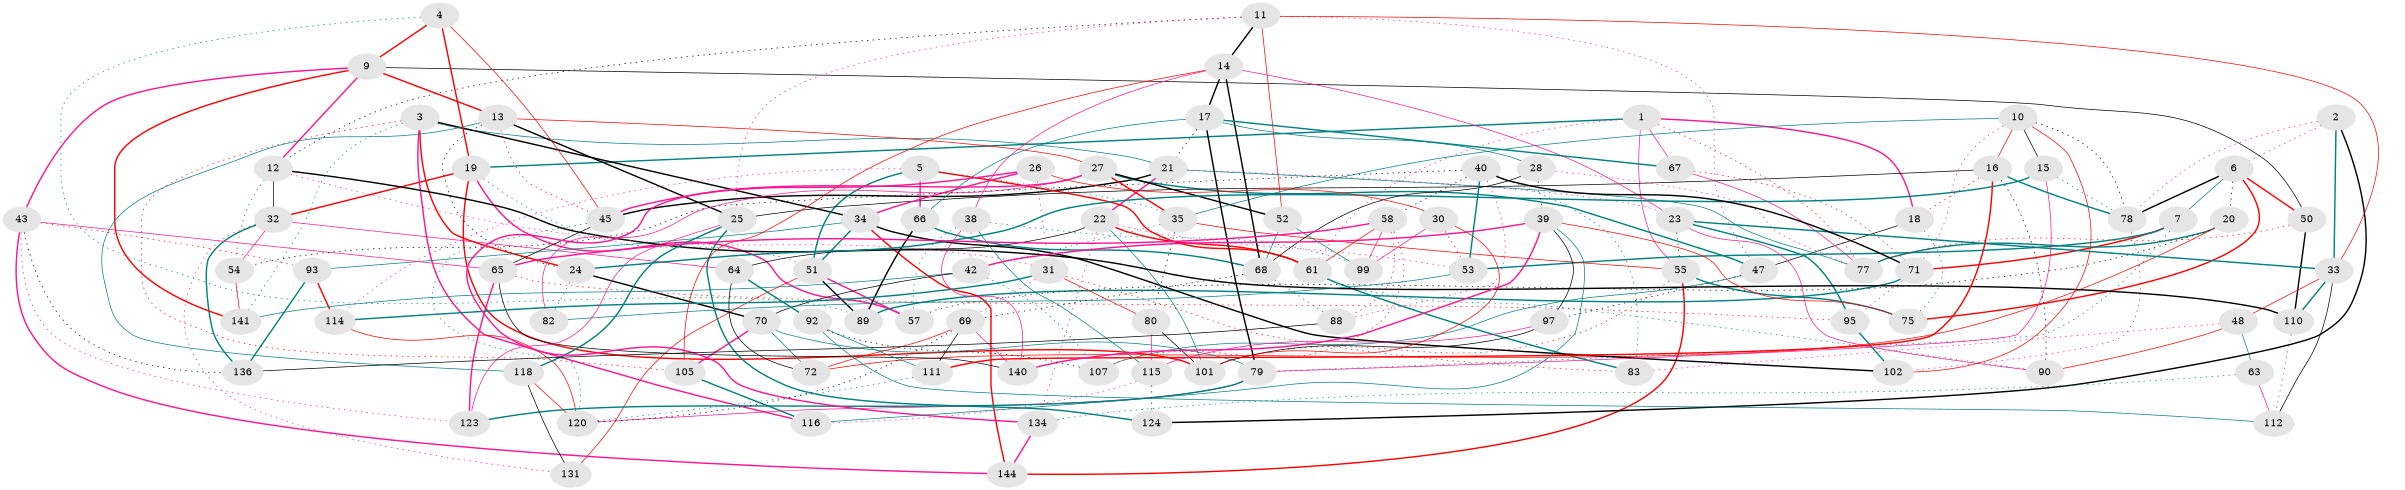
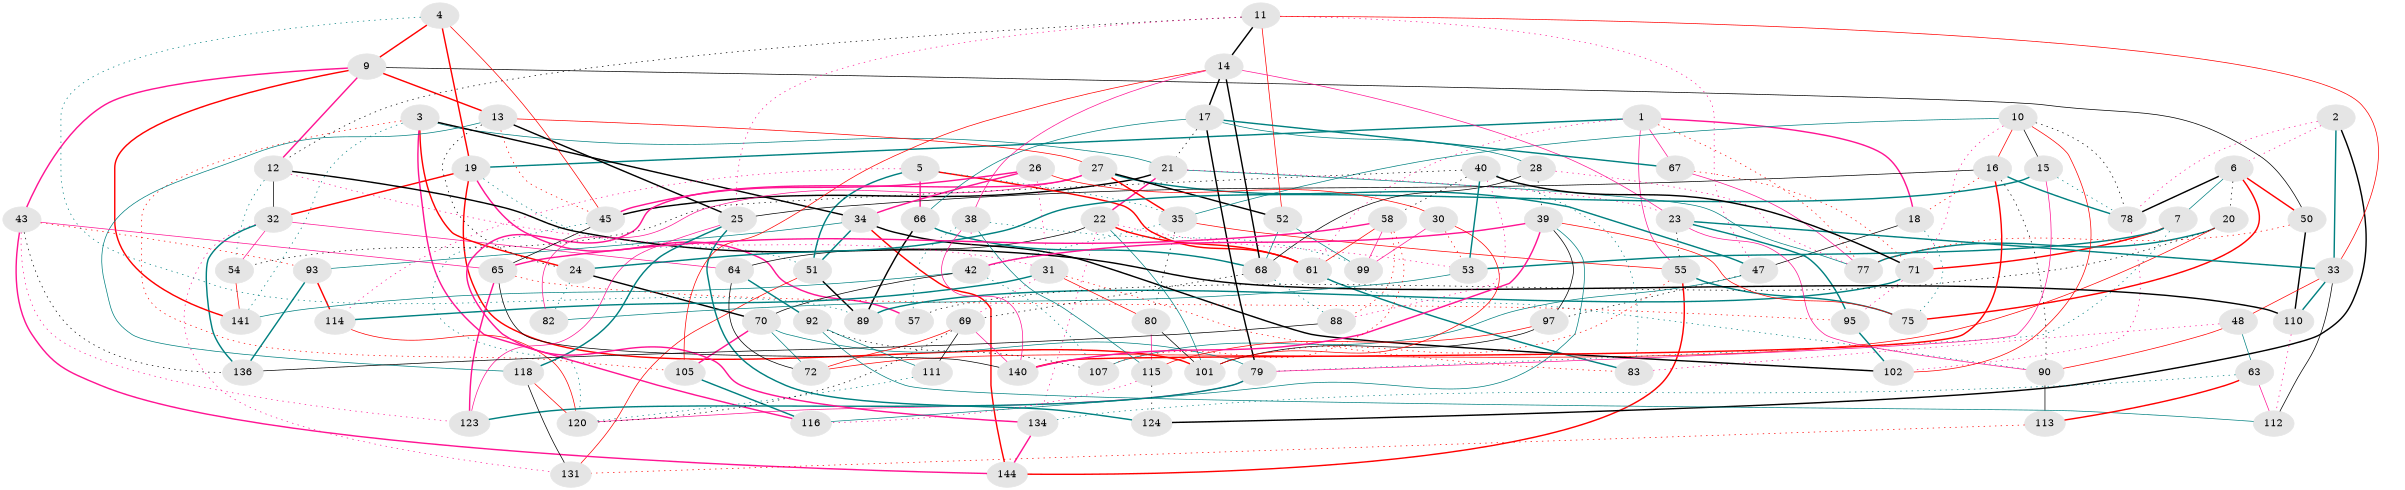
edge "51" -- "57": removed
edge "97" -- "115": color deeppink -> red
edge "16" -- "111": now "16" -- "140"
node "113": added
